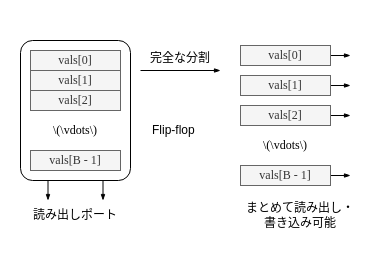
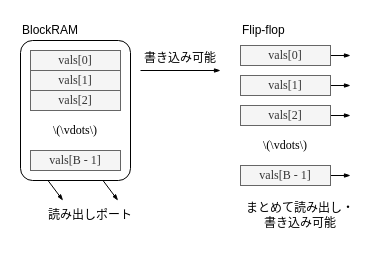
node "BlockRAM": added
node "完全な分割": label "完全な分割" -> "書き込み可能"
node "Flip-flop": moved (191, 131) -> (281, 31)
node "読み出しポート": moved (76, 216) -> (91, 216)
